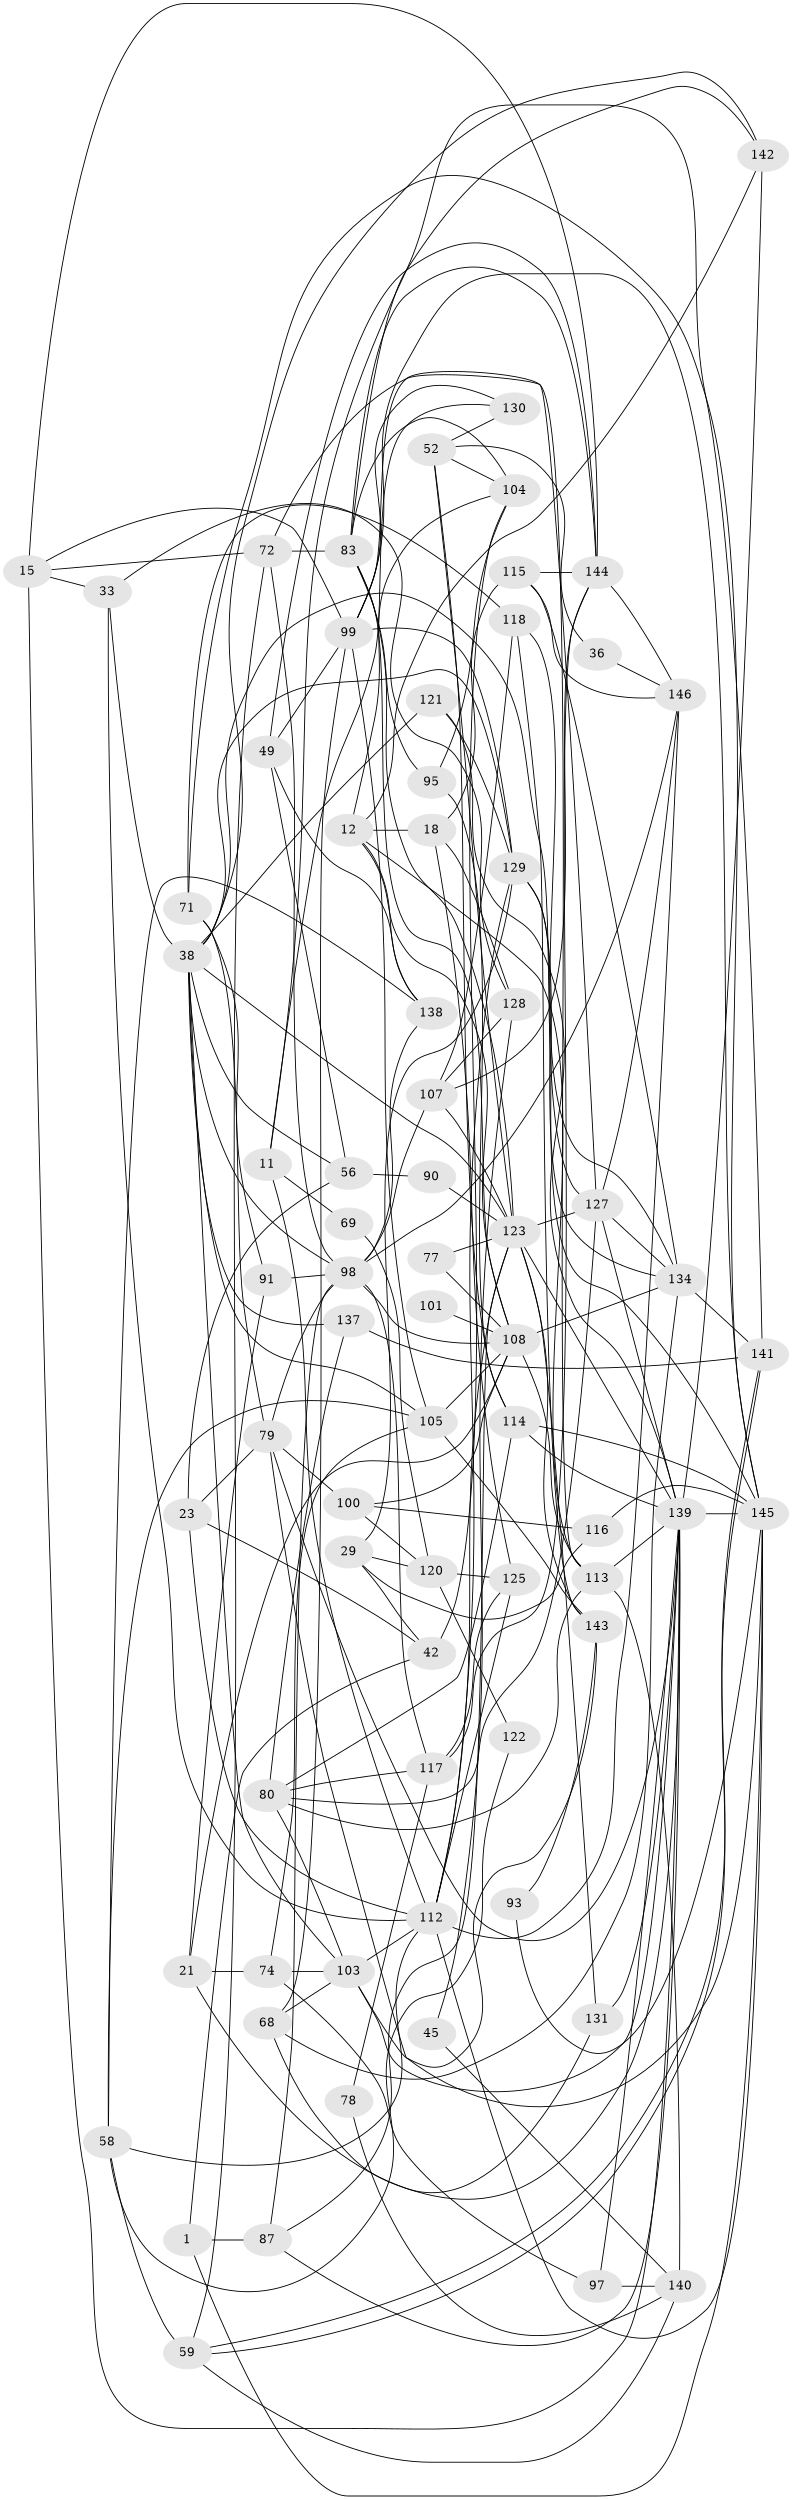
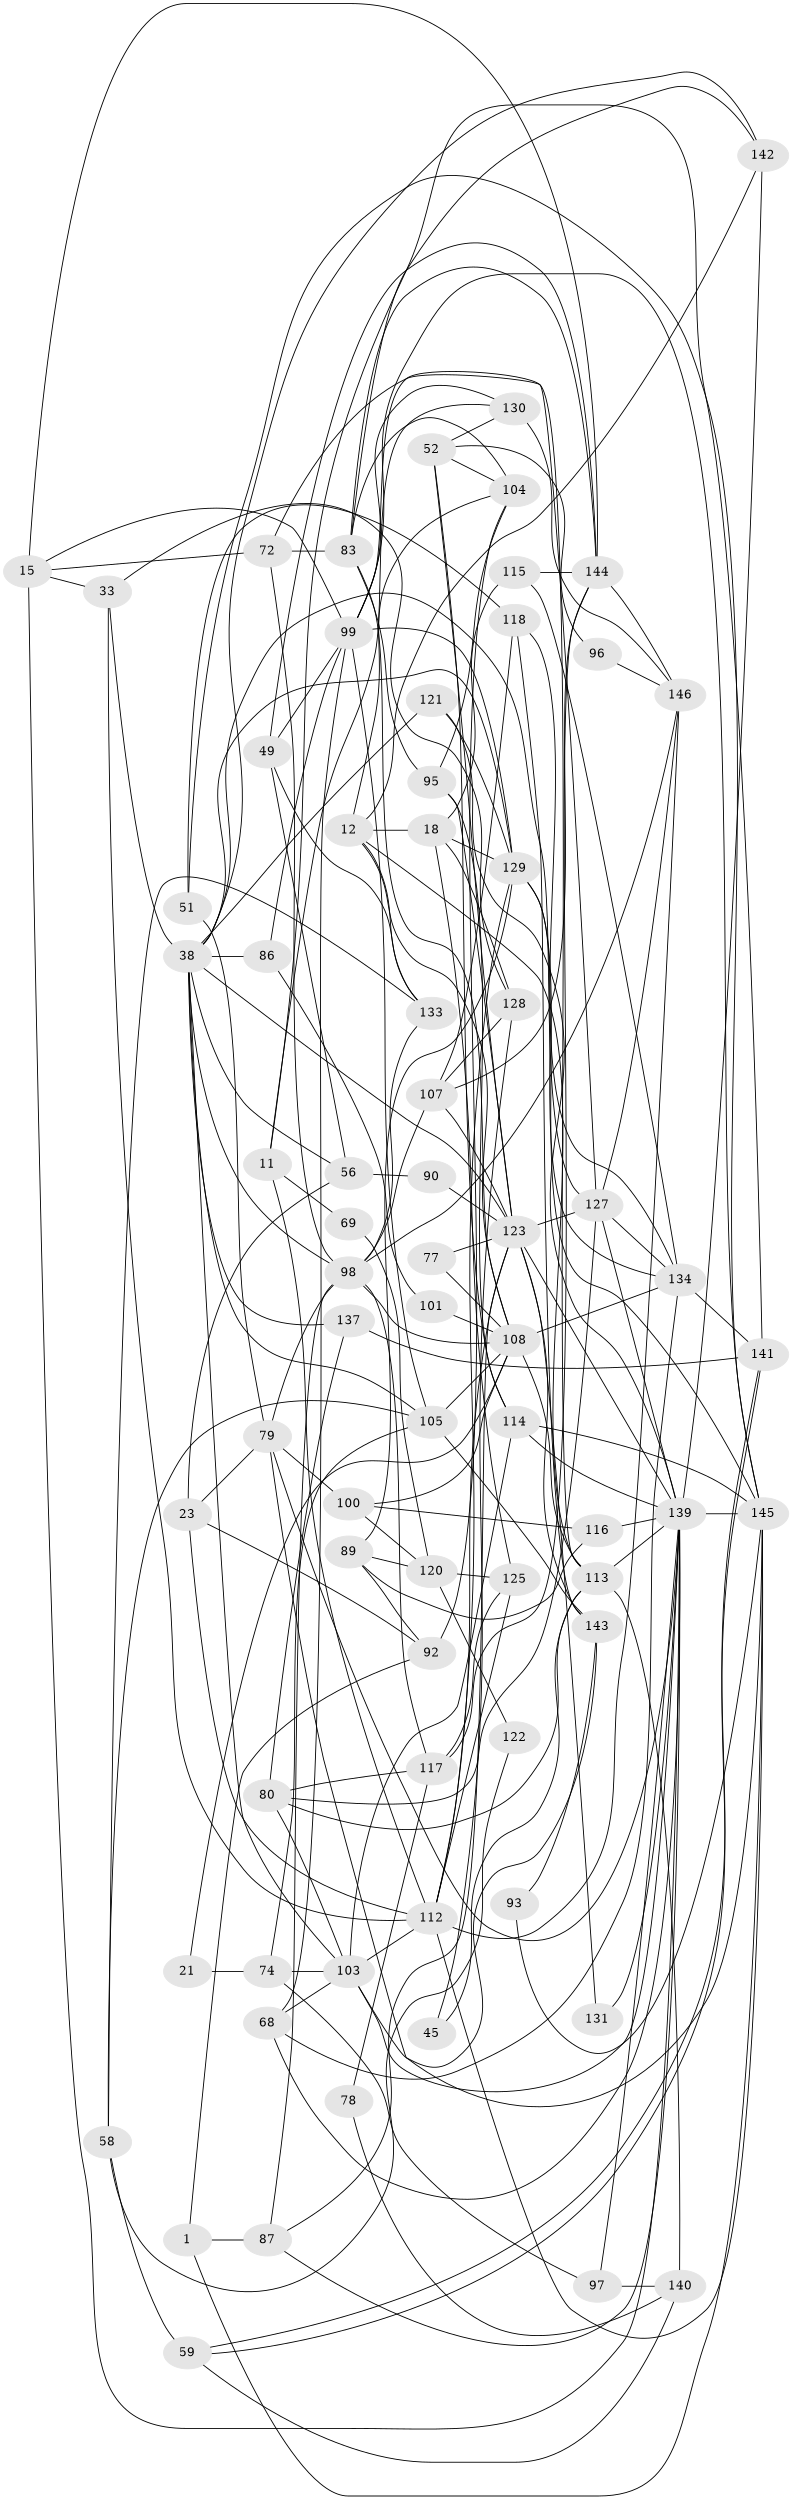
node "36": label "36" -> "96"
edge "115" -- "146": now "130" -- "146"
edge "18" -- "129": added
edge "83" -- "123": now "95" -- "123"
node "71": label "71" -> "51"
node "86": added
node "138": label "138" -> "133"
node "91": removed
edge "72" -- "59": removed
edge "145" -- "116": now "139" -- "116"
node "29": label "29" -> "89"
node "42": label "42" -> "92"
edge "114" -- "80": now "114" -- "103"
edge "112" -- "58": removed
edge "45" -- "140": now "45" -- "113"
edge "21" -- "131": removed
